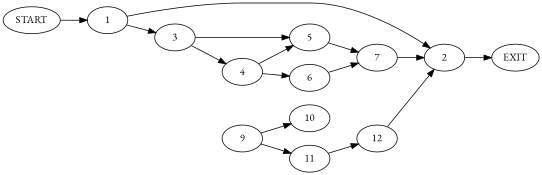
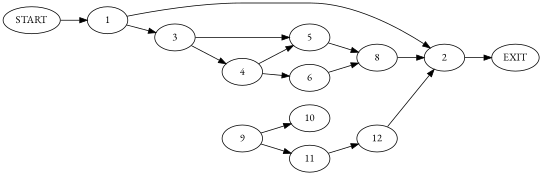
node "7": label "7" -> "8"
